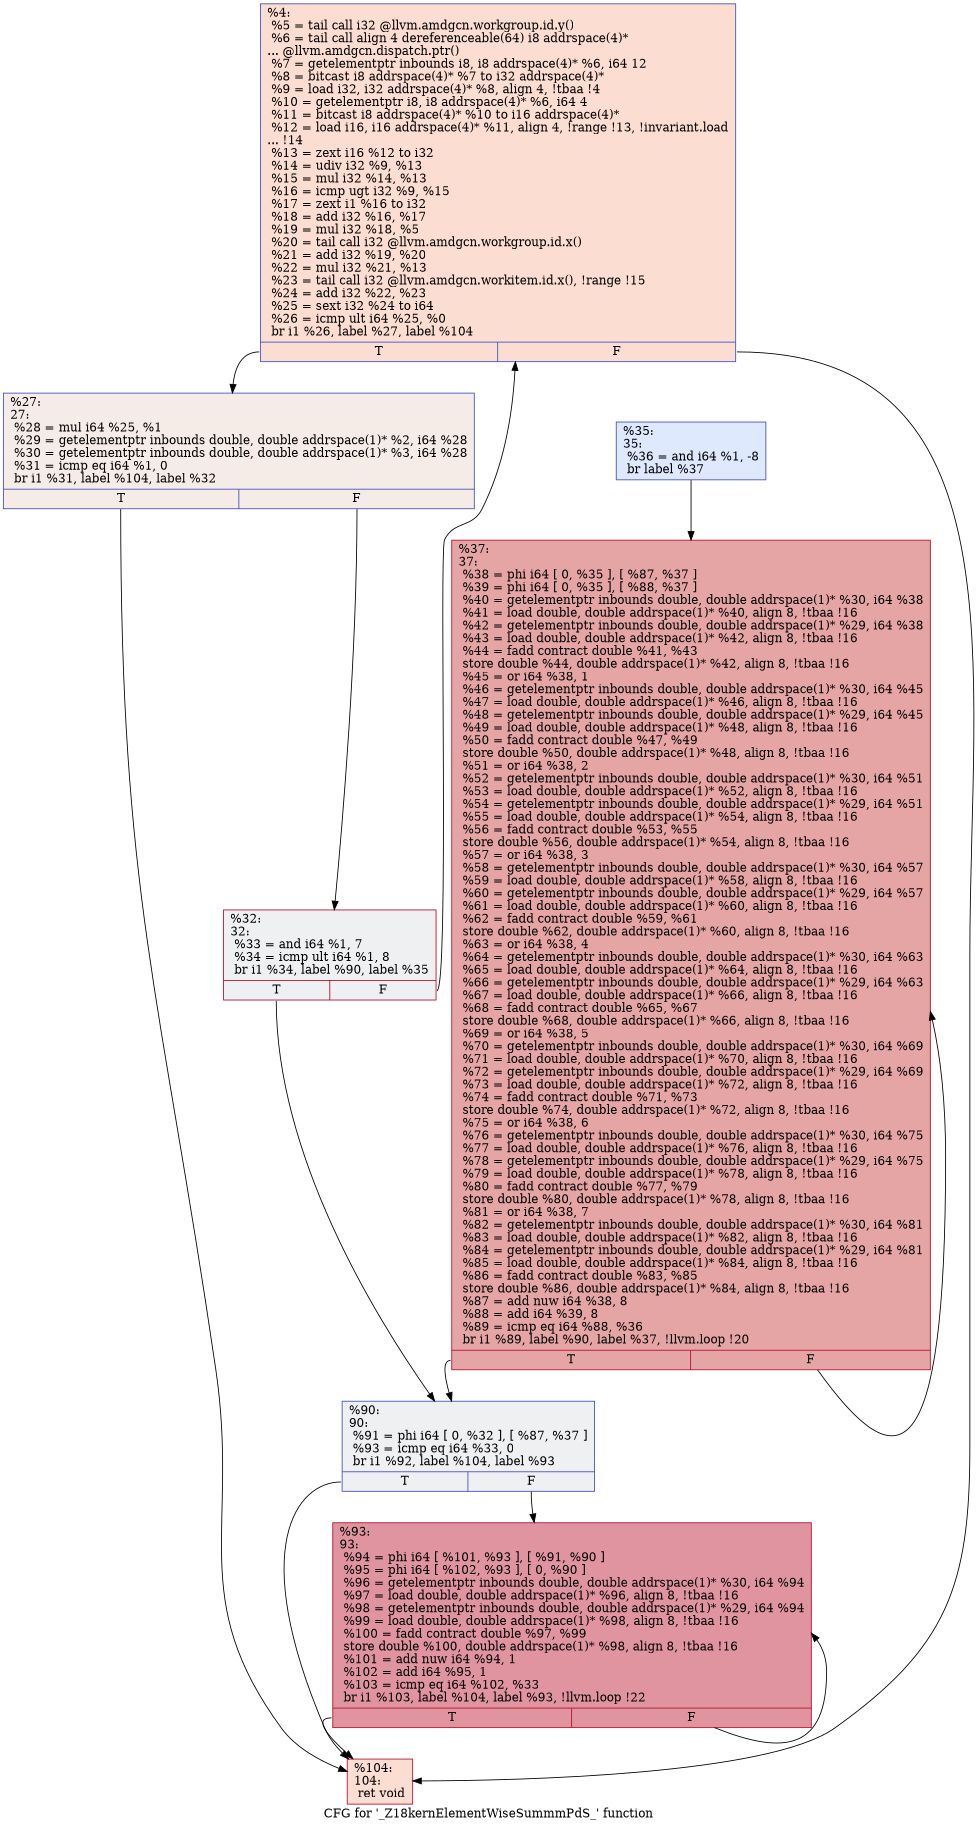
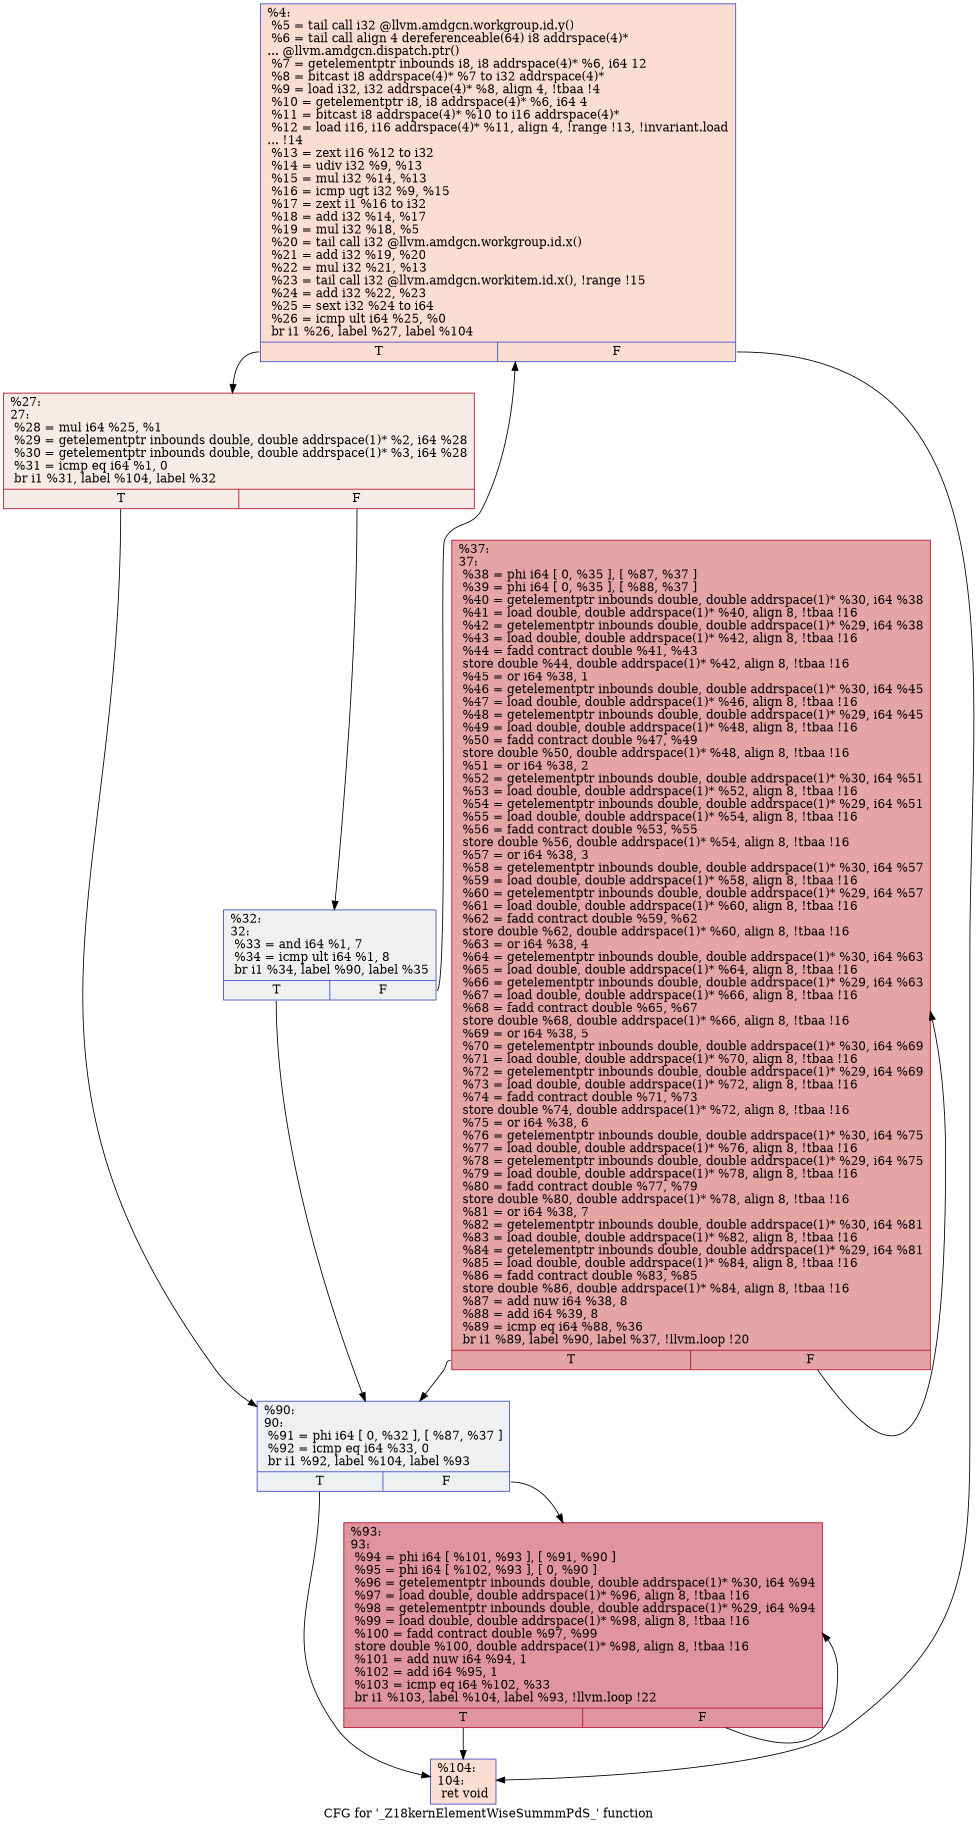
node "%4:": text "%18 = add i32 %16, %17" -> "%18 = add i32 %14, %17"
node "%27:": color #3d50c3ff -> #b70d28ff
node "%35:": removed
node "%37:": text "%62 = fadd contract double %59, %61" -> "%62 = fadd contract double %59, %62"
node "%32:": color #b70d28ff -> #3d50c3ff
edge "%27:" -> "%104:": now "%27:" -> "%90:"
node "%90:": text "%93 = icmp eq i64 %33, 0" -> "%92 = icmp eq i64 %33, 0"
node "%104:": color #b70d28ff -> #3d50c3ff
